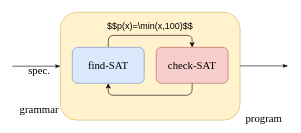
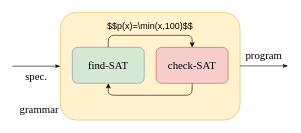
node "find-SAT": fillcolor #dae8fc -> #d5e8d4
node "spec.": moved (39, 71) -> (36, 77)
node "program": moved (264, 118) -> (264, 55)
